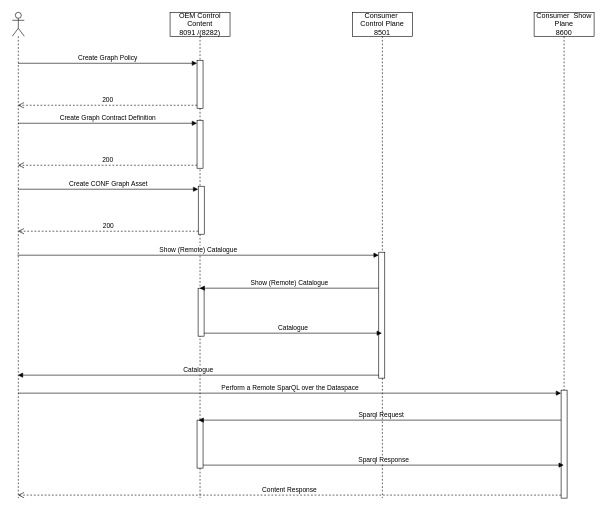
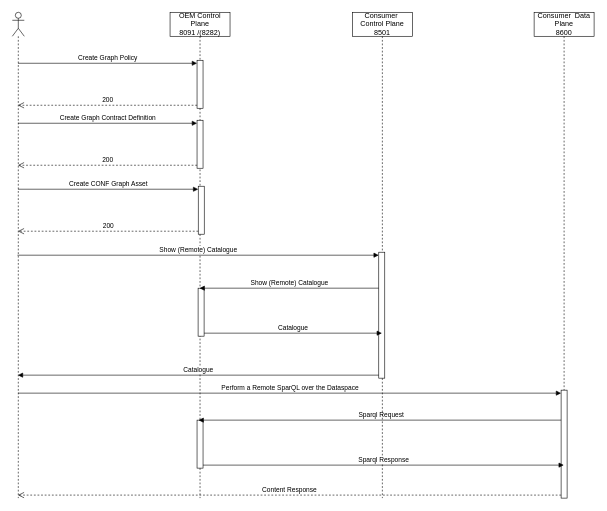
node "OEM Control Content 8091 /(8282)": label "OEM Control Content 8091 /(8282)" -> "OEM Control Plane 8091 /(8282)"
node "Consumer Show Plane 8600": label "Consumer Show Plane 8600" -> "Consumer Data Plane 8600"
